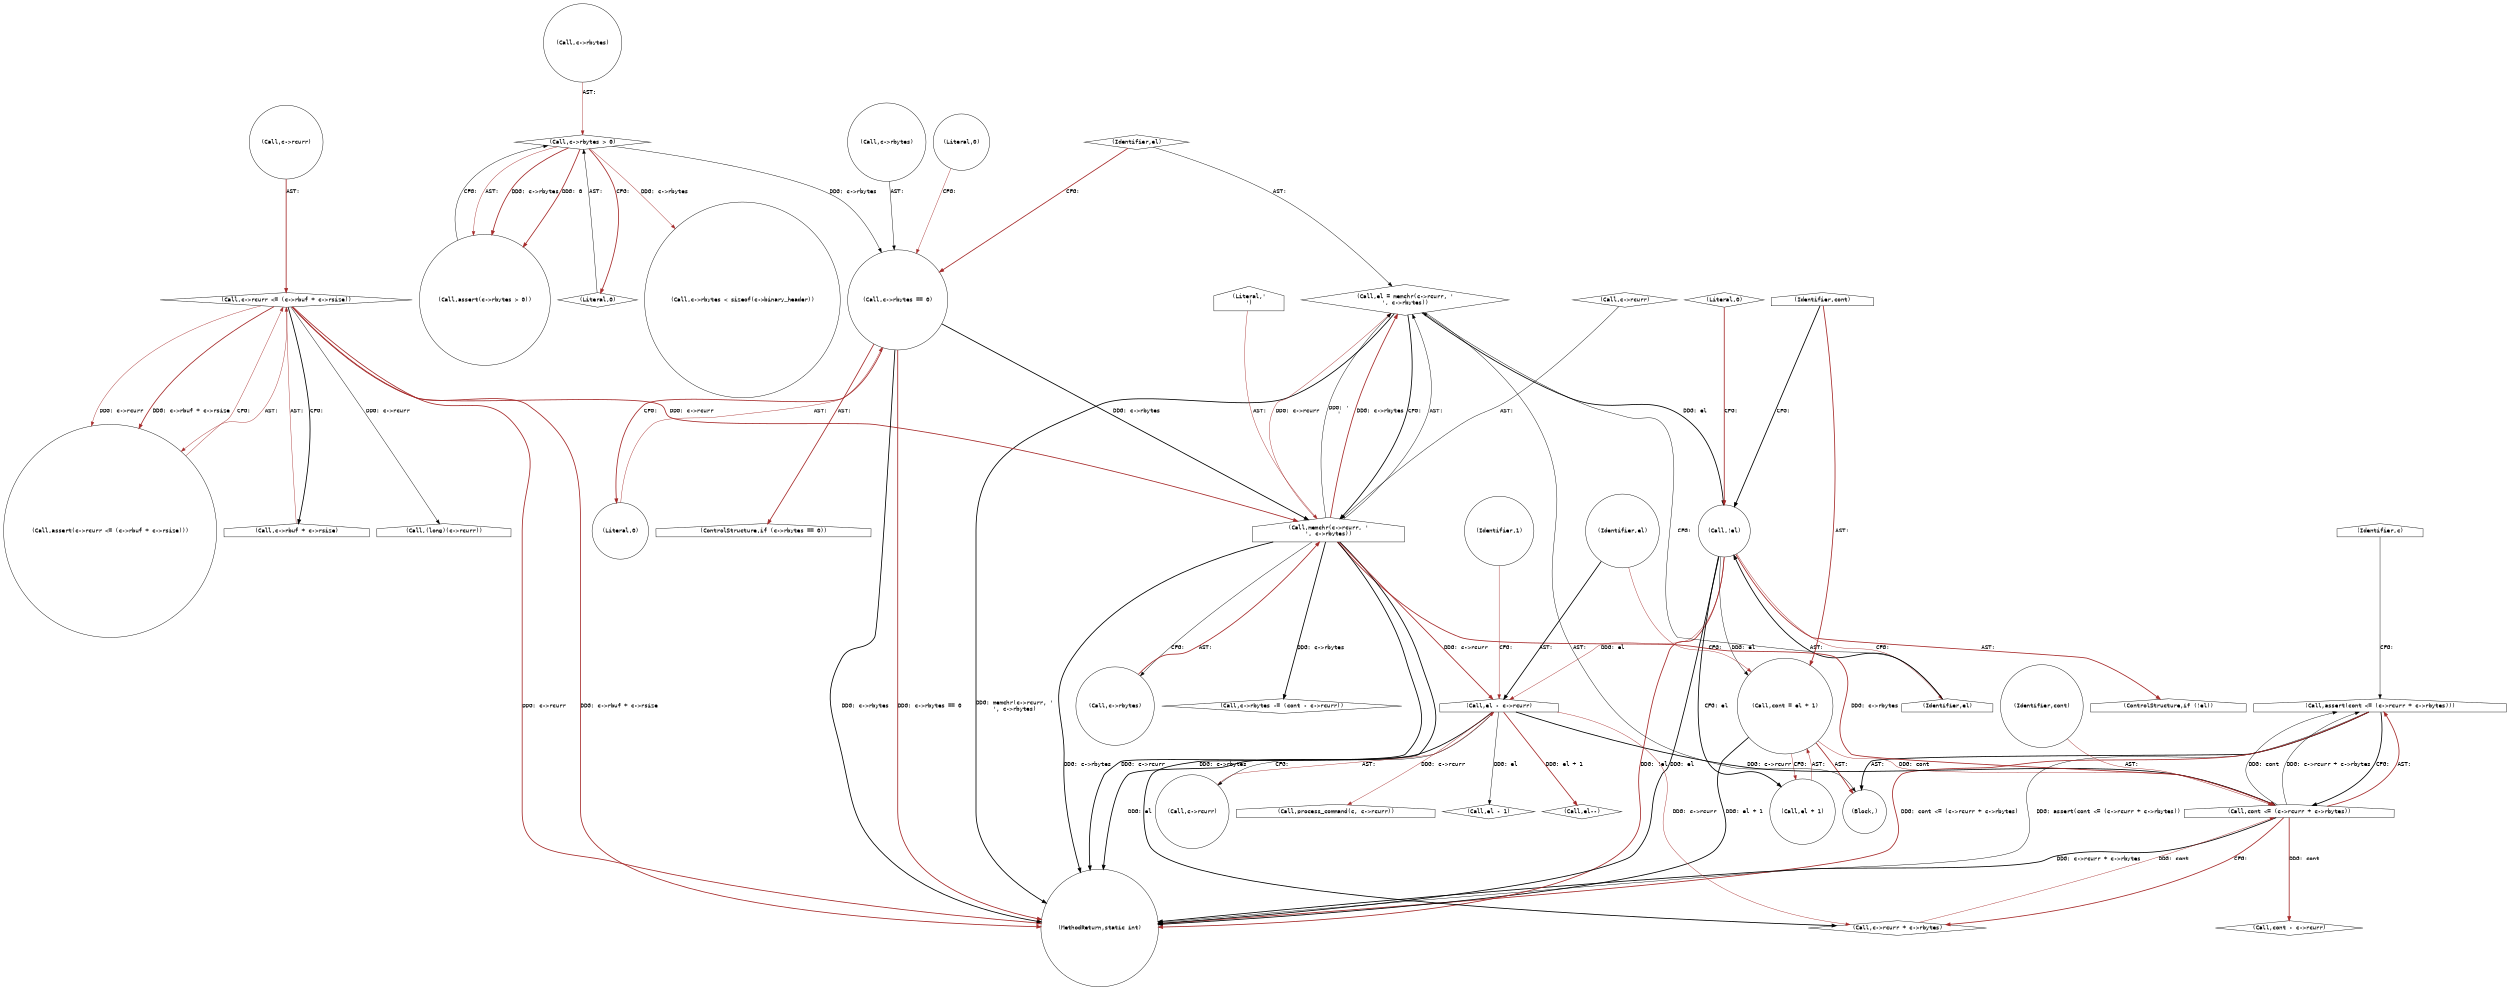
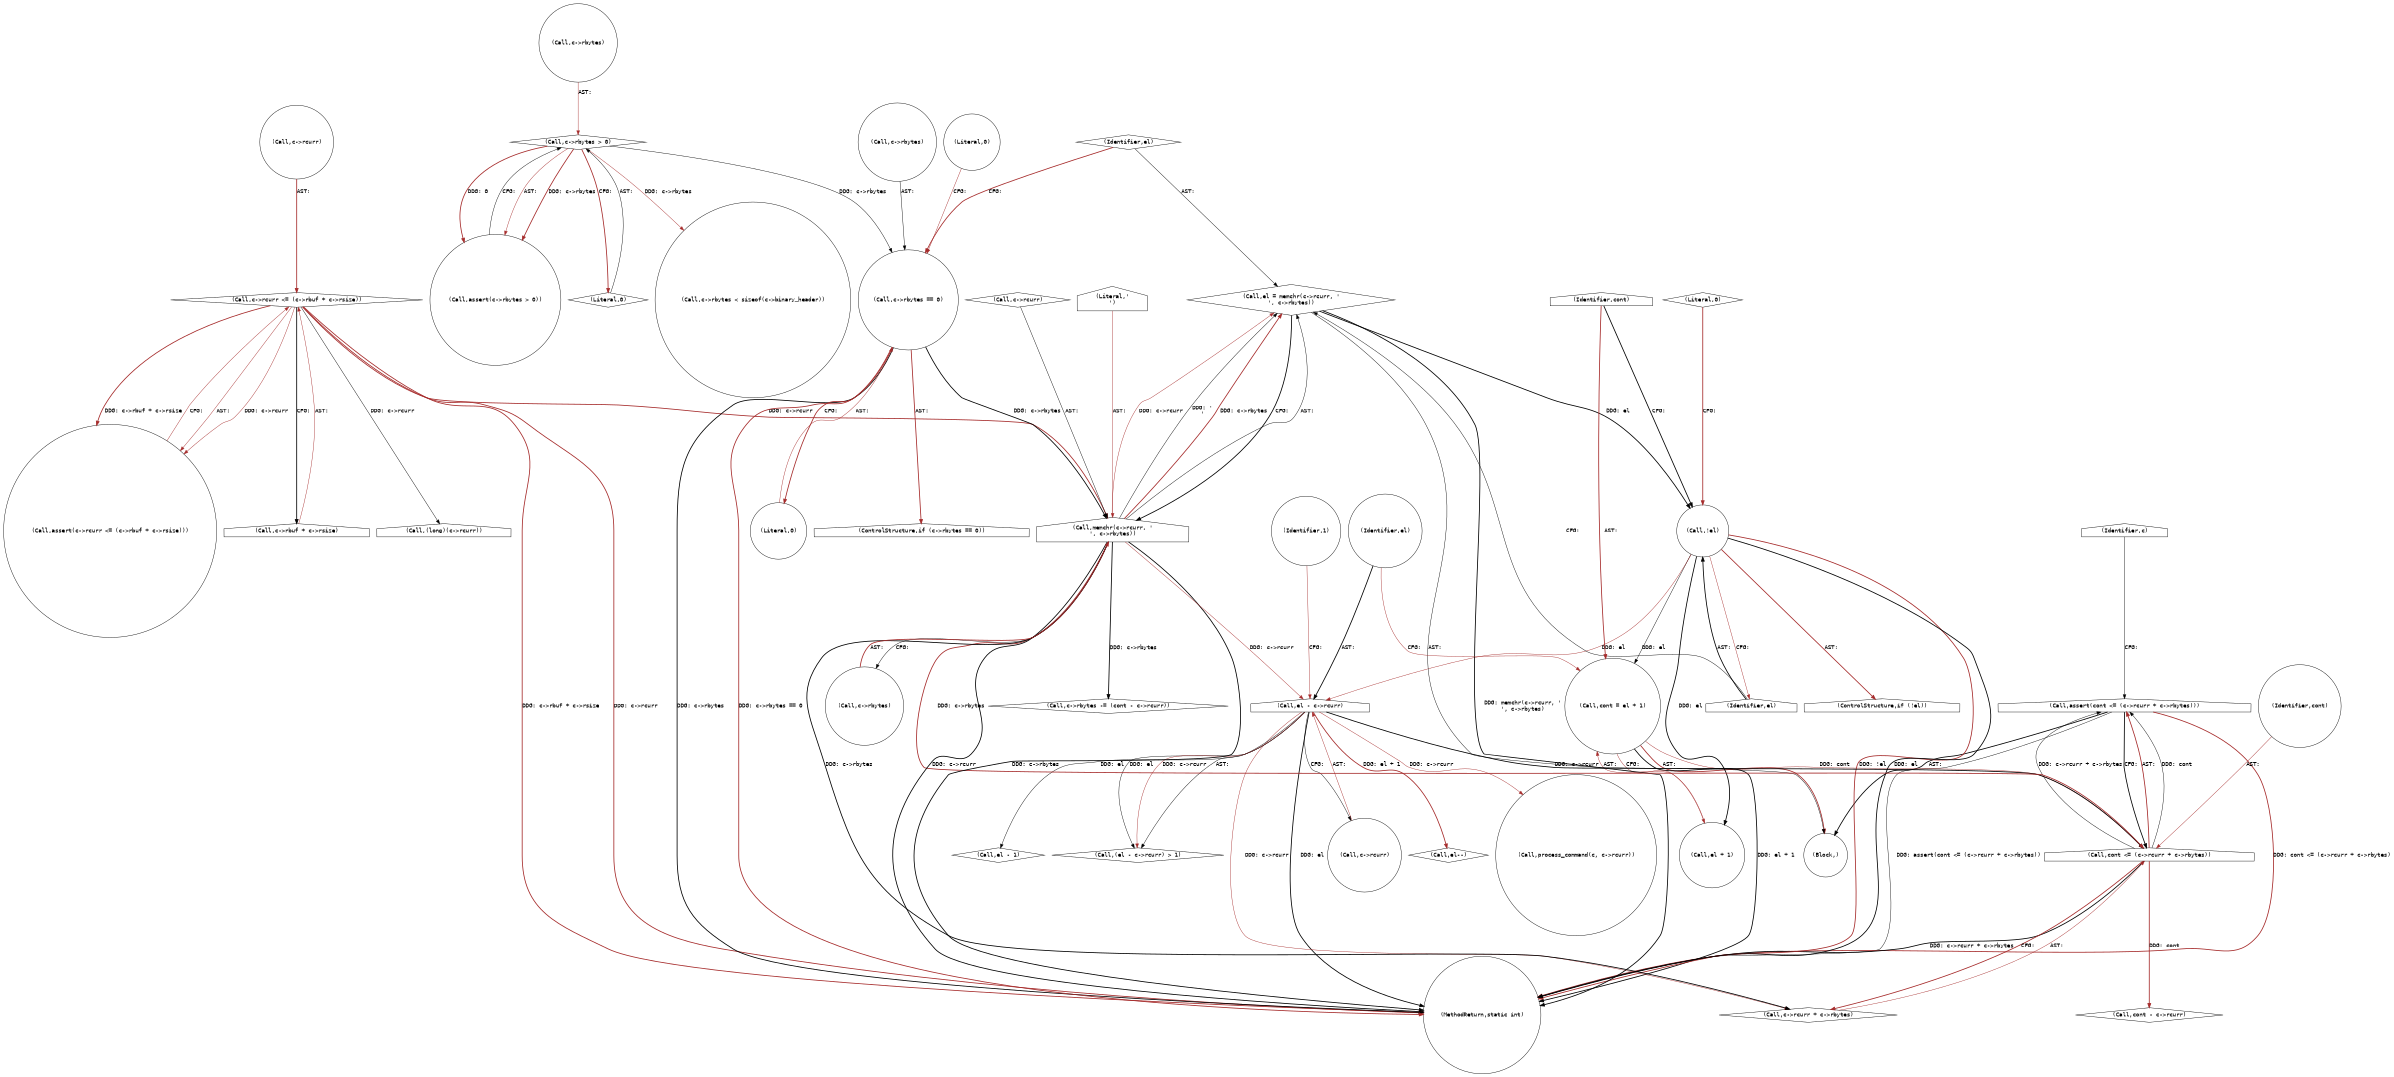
edge "(Call,memchr(c->rcurr, ' ', c->rbytes))" -> "(Call,el - c->rcurr)": style bold -> solid
edge "(Call,!el)" -> "(Call,el + 1)": label "CFG: el" -> "DDG: el"
node "(Call,process_command(c, c->rcurr))": shape house -> circle
node "(Call,(el - c->rcurr) > 1)": added
edge "(Call,c->rcurr + c->rbytes)" -> "(Call,cont <= (c->rcurr + c->rbytes))": label "DDG: cont" -> "AST: "
